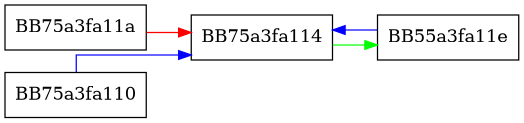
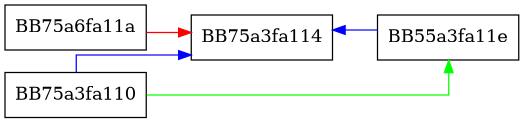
node "BB75a3fa11a": label "BB75a3fa11a" -> "BB75a6fa11a"
edge "BB75a3fa114" -> "BB55a3fa11e": now "BB75a3fa110" -> "BB55a3fa11e"
